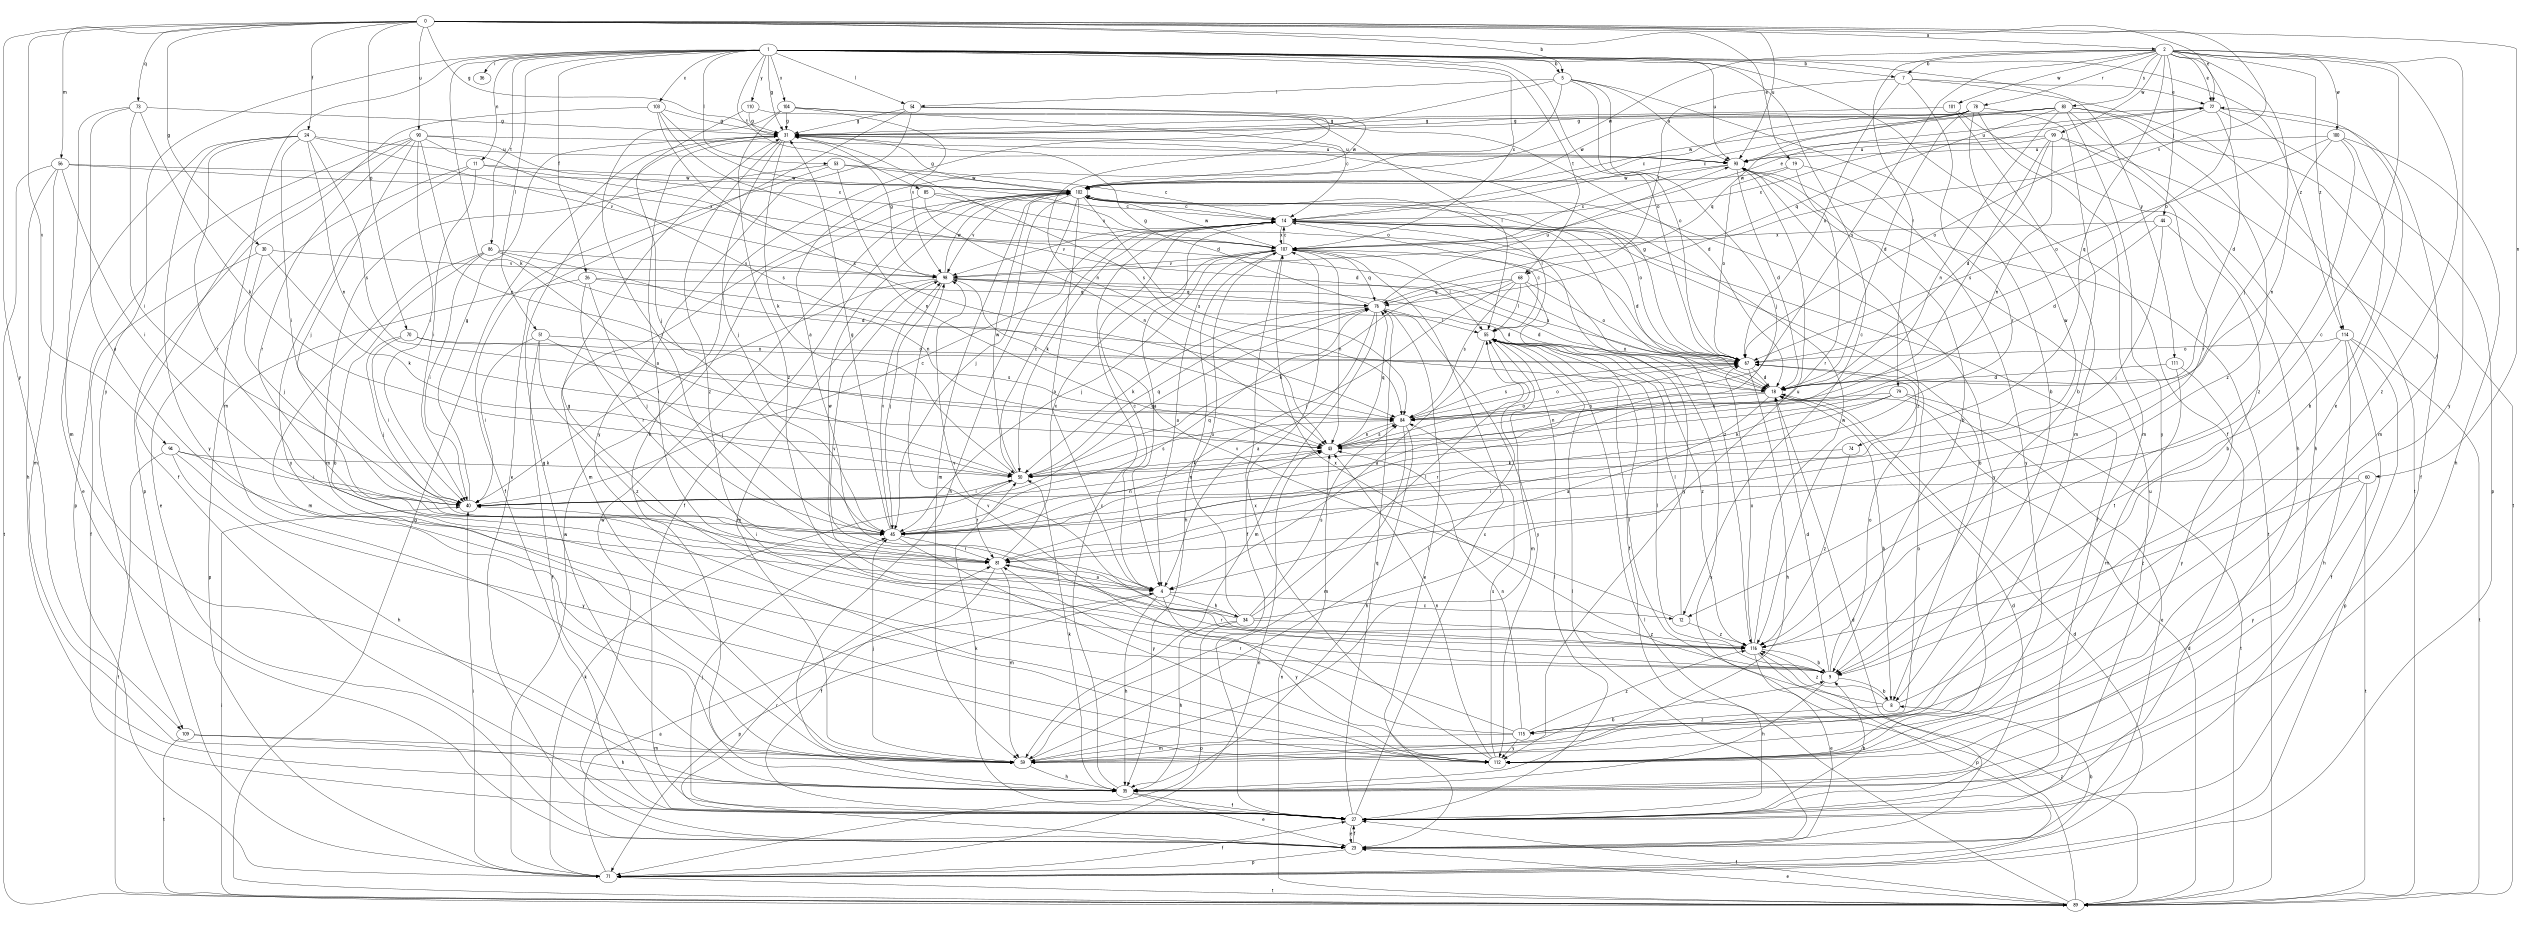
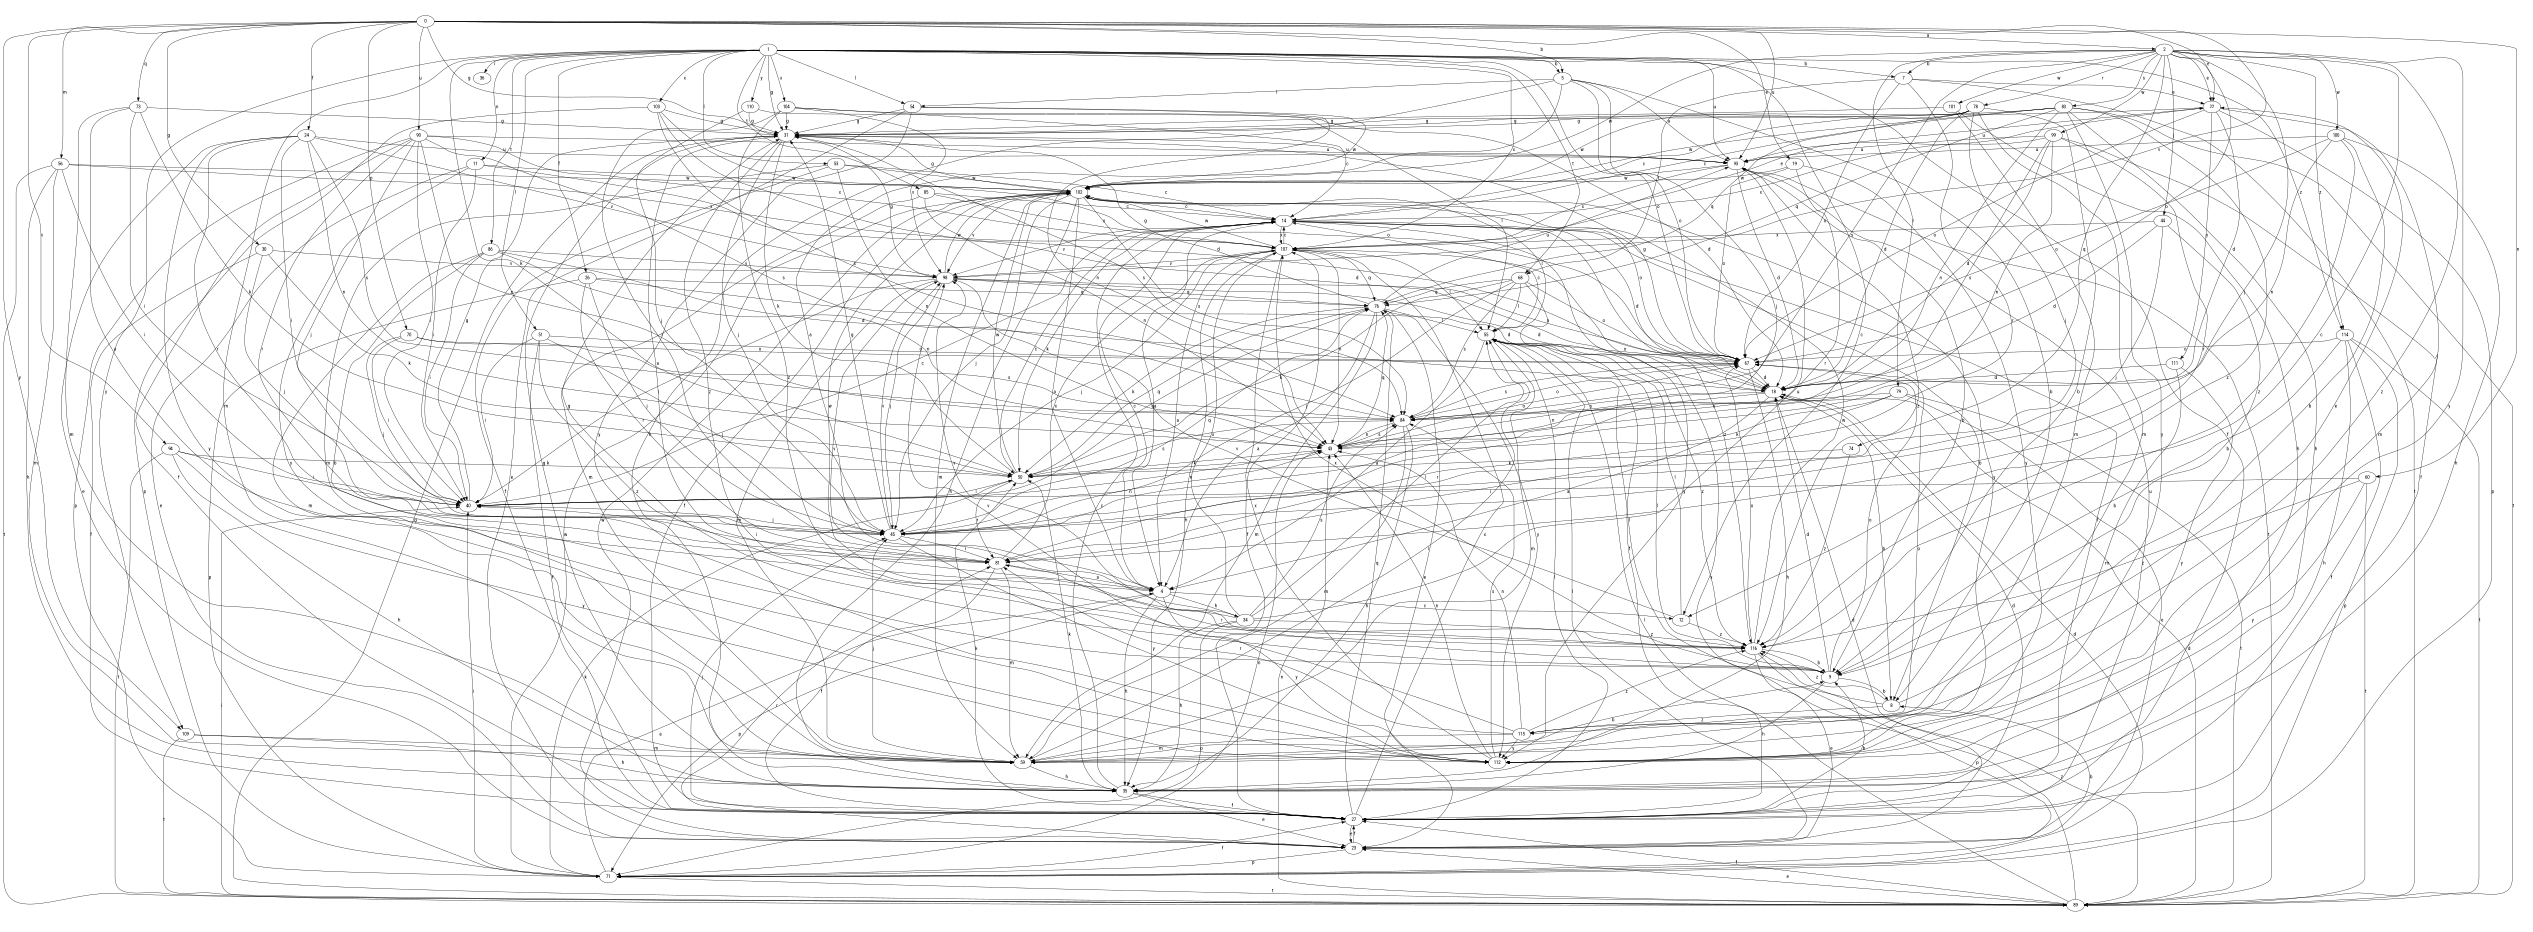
edge "1" -> "111": now "22" -> "111"
edge "78" -> "45": label "w" -> "j"
edge "114" -> "9": label "t" -> "b"
edge "40" -> "45": added, label "j"
